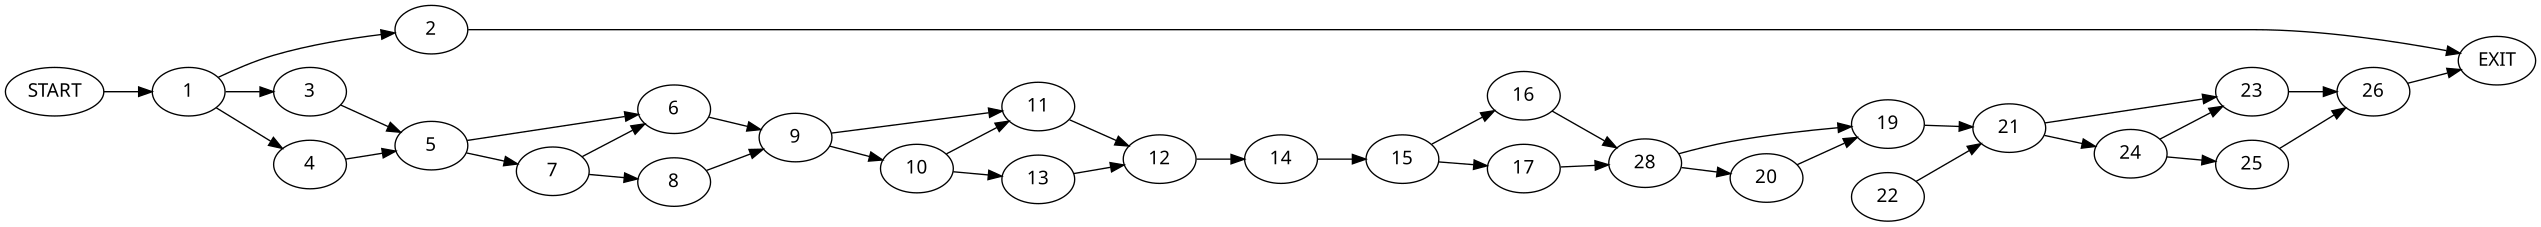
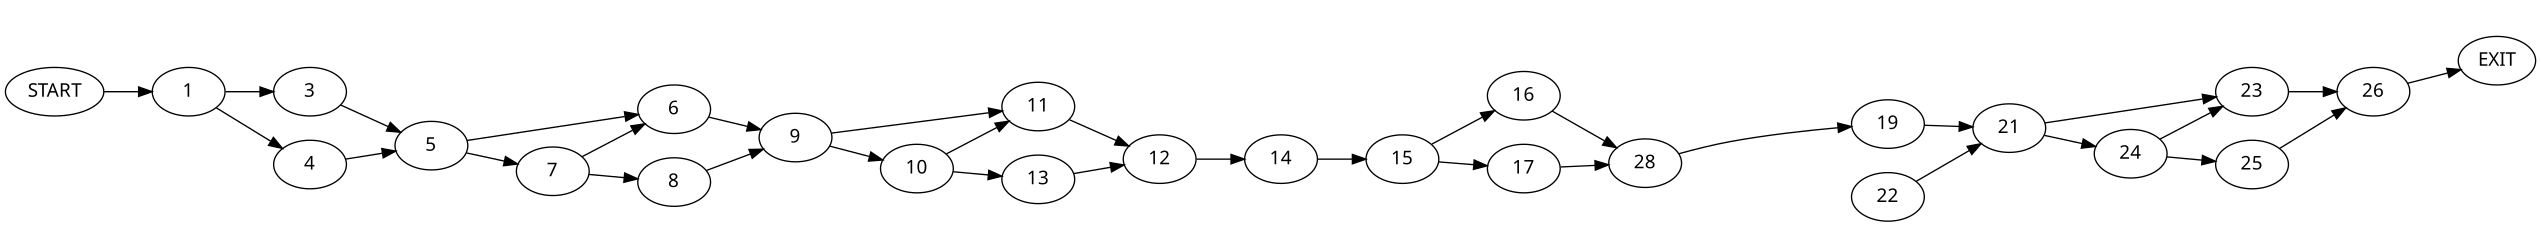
node "2": removed
node "20": removed
